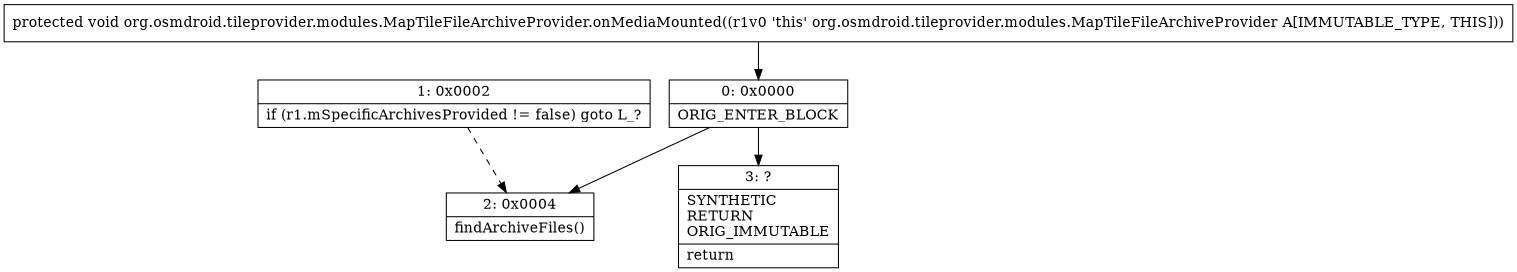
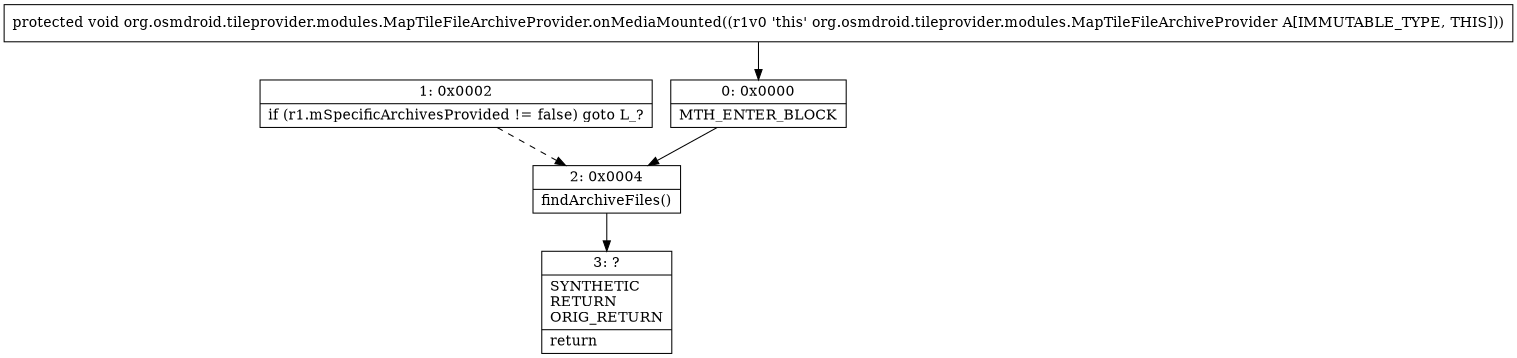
node "0: 0x0000": text "ORIG_ENTER_BLOCK" -> "MTH_ENTER_BLOCK"
edge "0: 0x0000" -> "3: ?": now "2: 0x0004" -> "3: ?"
node "3: ?": text "ORIG_IMMUTABLE" -> "ORIG_RETURN"
